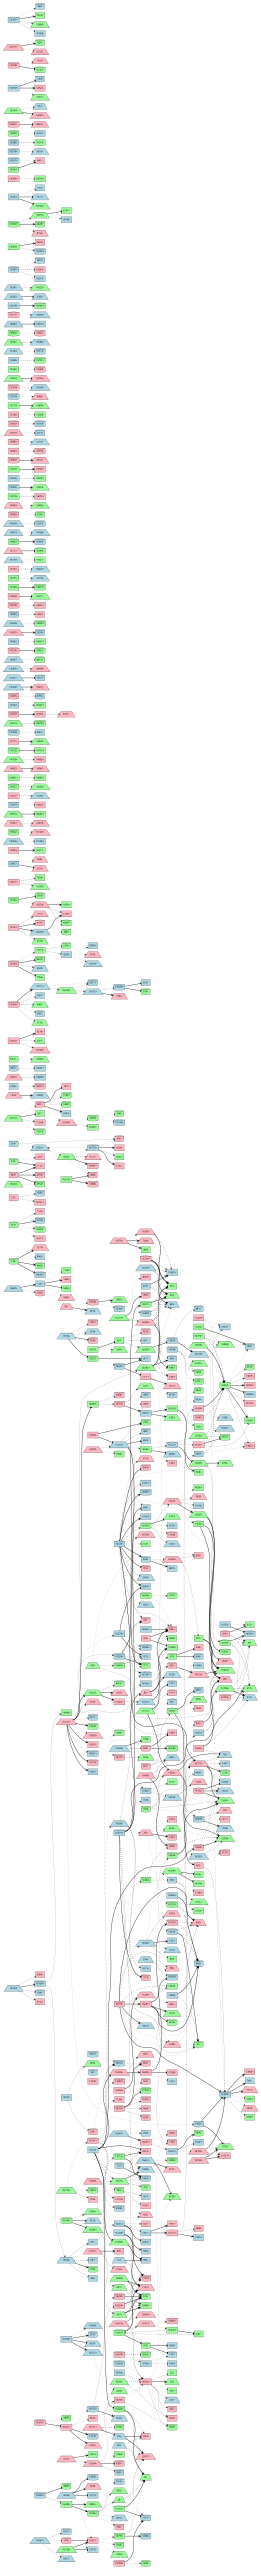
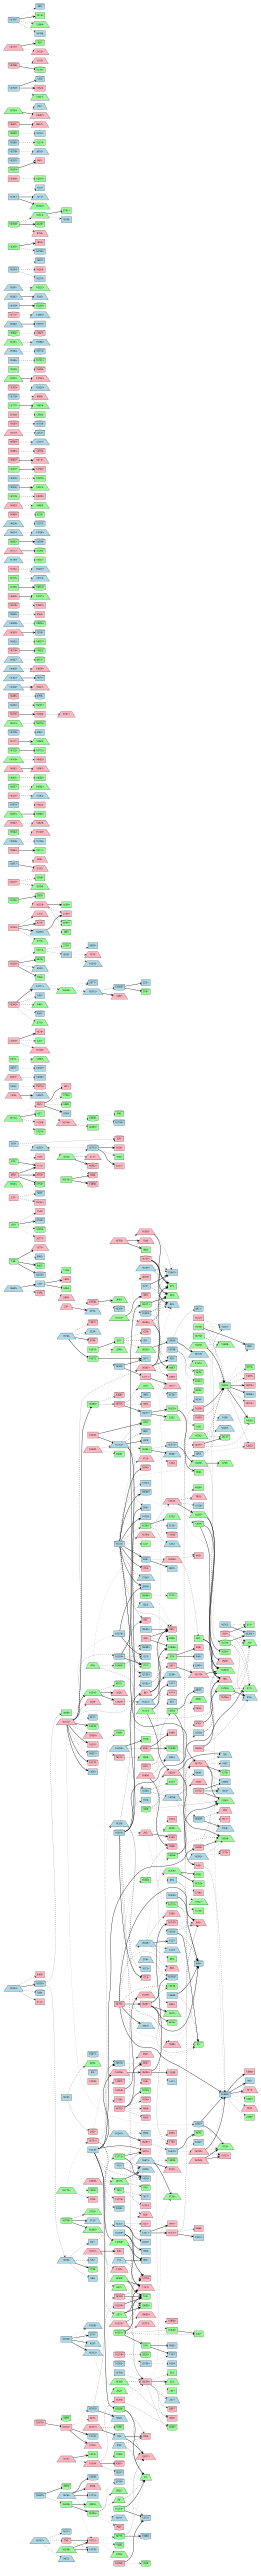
node "16383+": fillcolor palegreen -> lightpink
